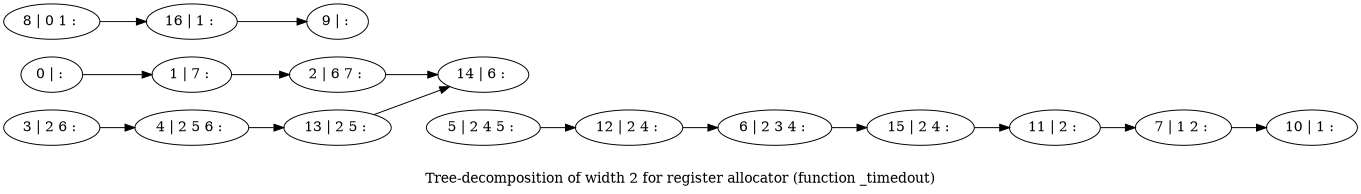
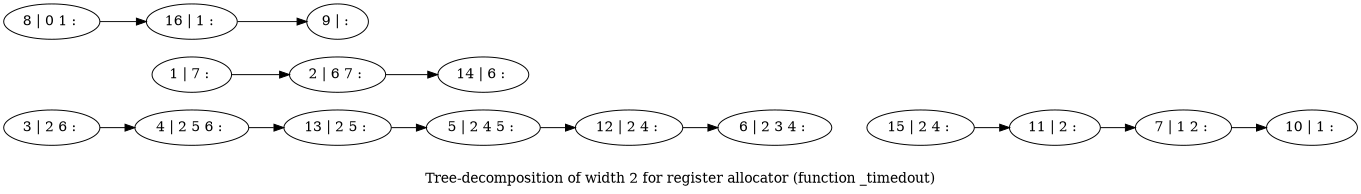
node "0 | :": removed
edge "13 | 2 5 :" -> "14 | 6 :": now "13 | 2 5 :" -> "5 | 2 4 5 :"
edge "6 | 2 3 4 :" -> "15 | 2 4 :": removed
